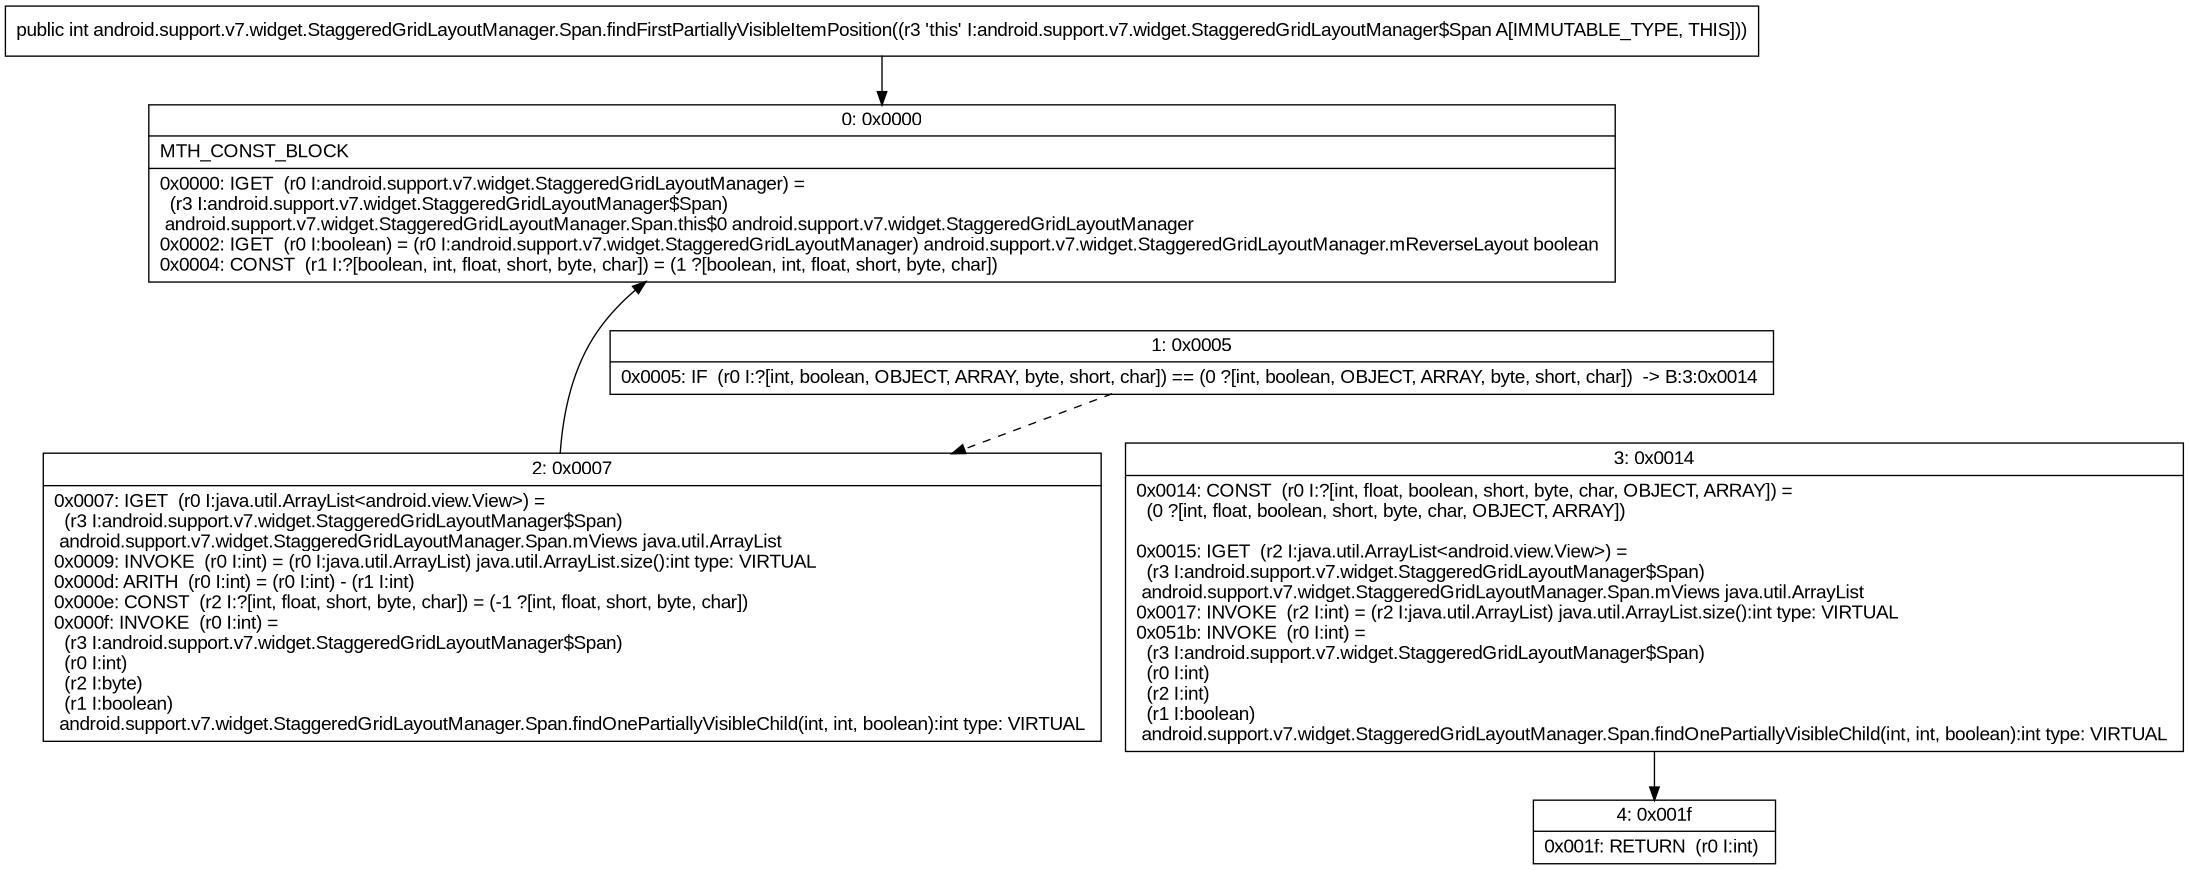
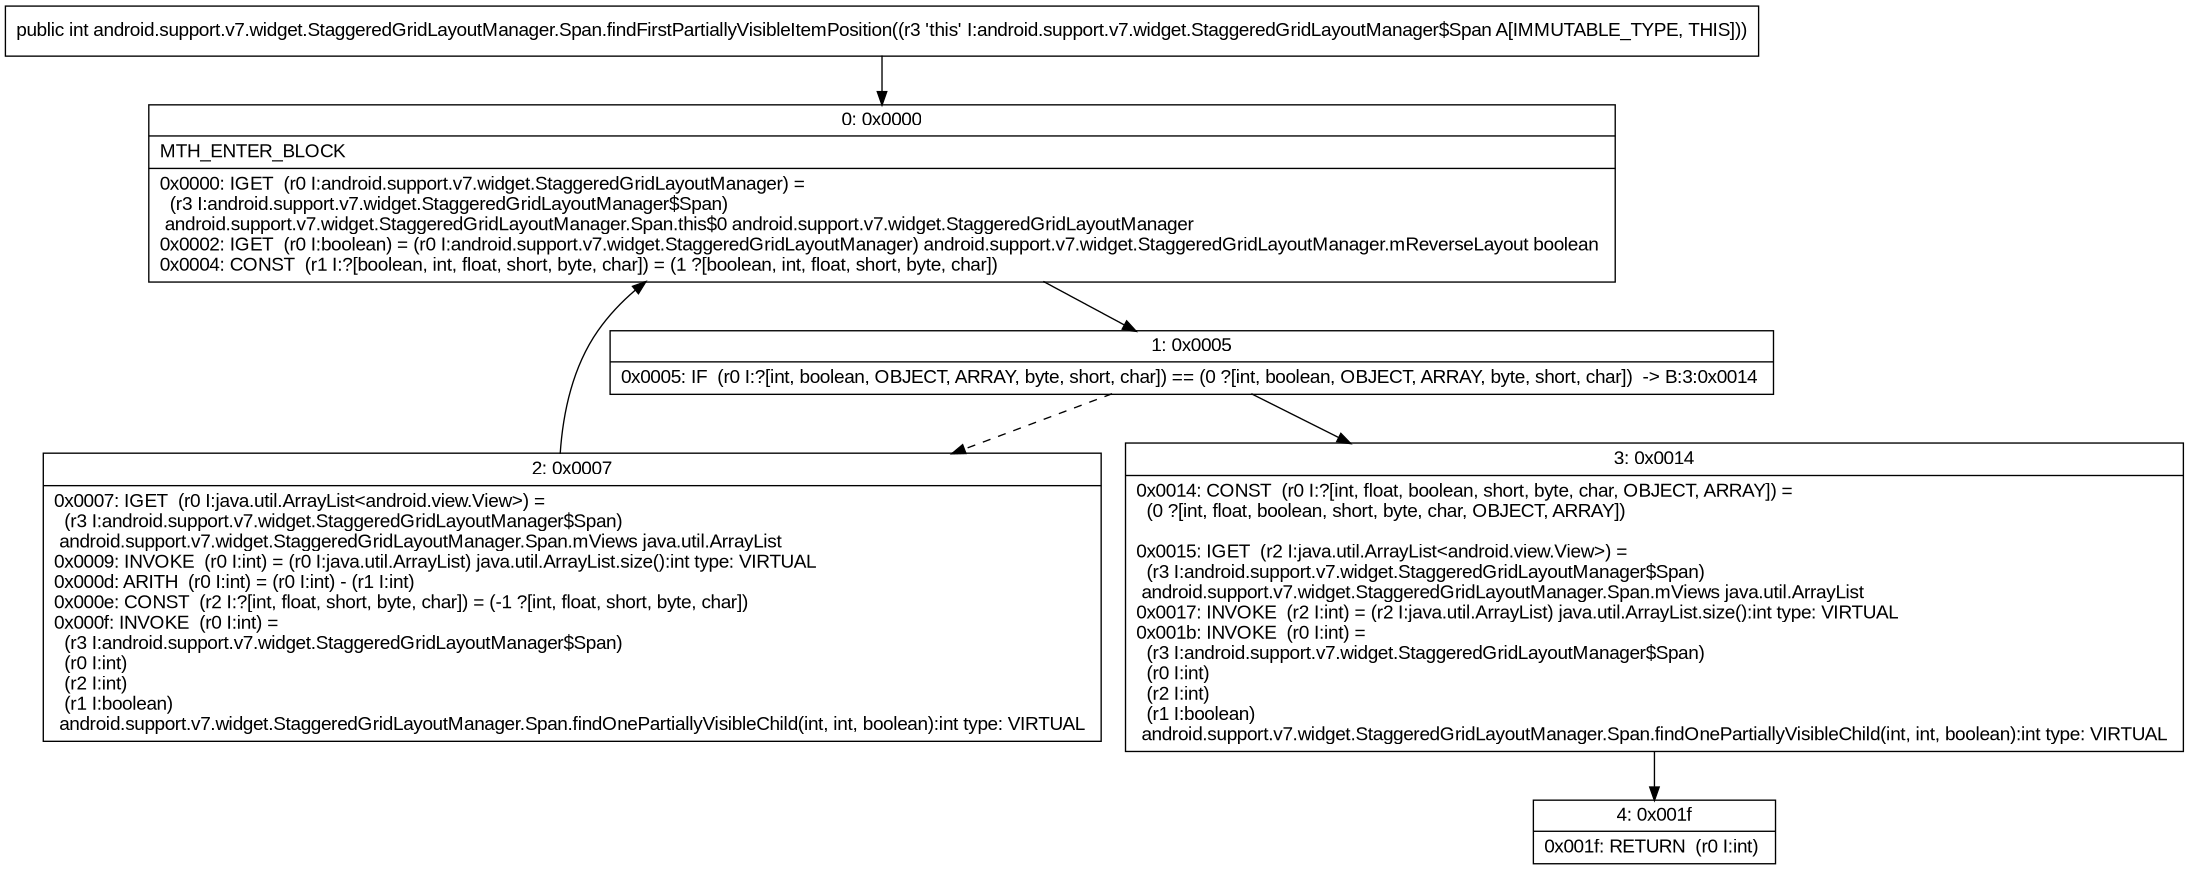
node "0: 0x0000": text "MTH_CONST_BLOCK" -> "MTH_ENTER_BLOCK"
edge "0: 0x0000" -> "1: 0x0005": added
edge "1: 0x0005" -> "3: 0x0014": added
node "3: 0x0014": text "0x051b: INVOKE  (r0 I:int) =" -> "0x001b: INVOKE  (r0 I:int) ="
node "2: 0x0007": text "(r2 I:byte)" -> "(r2 I:int)"
